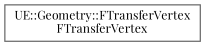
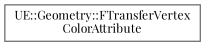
node "UE::Geometry::FTransferVertex FTransferVertex": label "UE::Geometry::FTransferVertex FTransferVertex" -> "UE::Geometry::FTransferVertex ColorAttribute"
